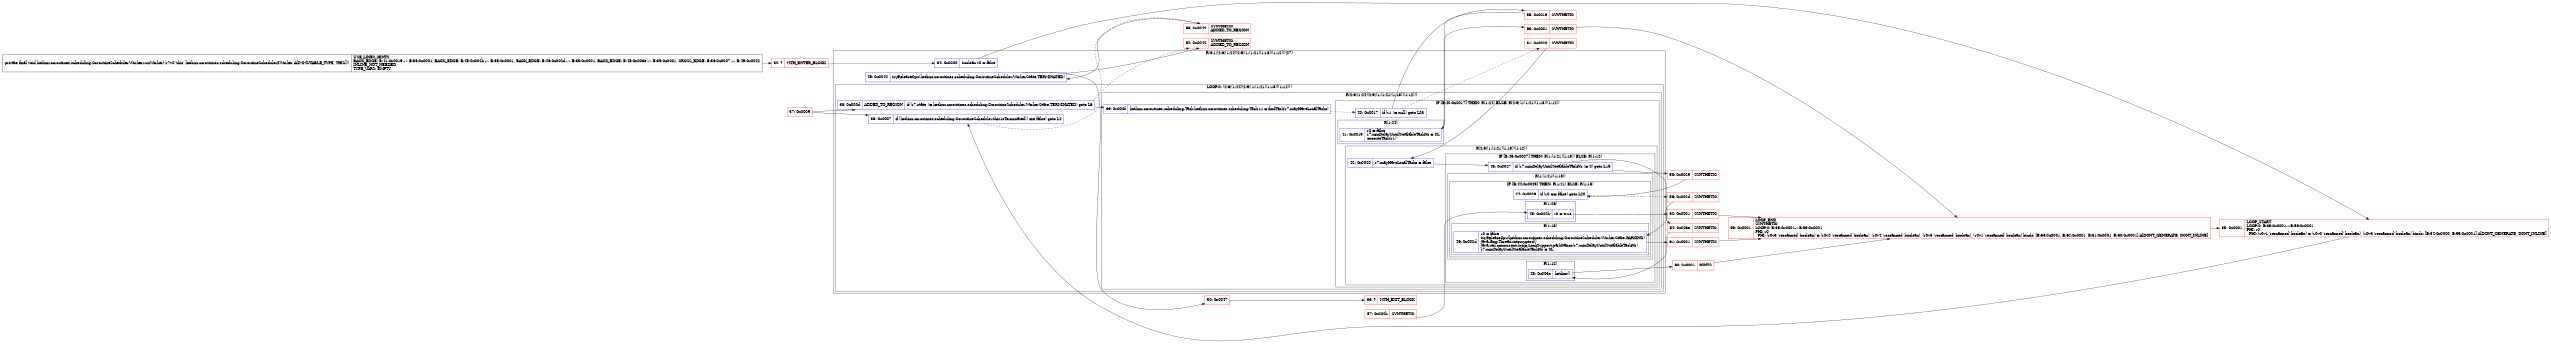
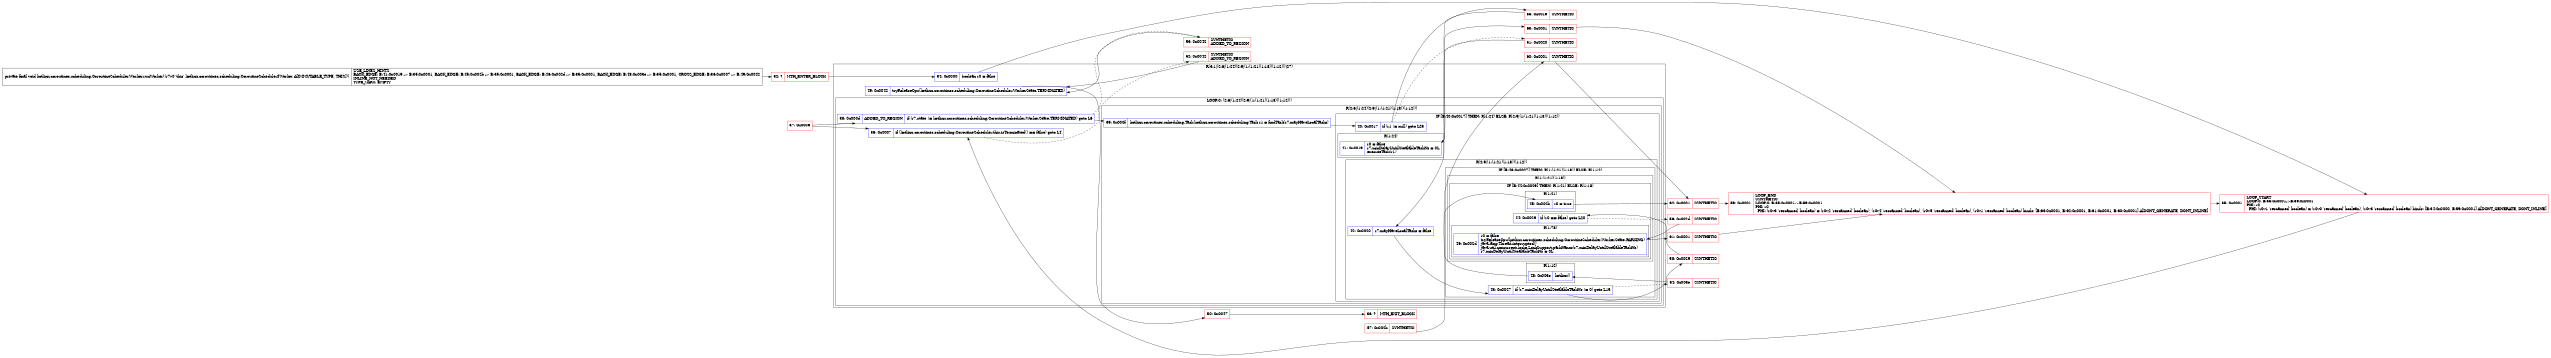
edge "49: 0x0042" -> "52: 0x0042": reversed
edge "39: 0x000f" -> "40: 0x0017": style dashed -> solid
edge "43: 0x0027" -> "54: 0x003e": style solid -> dashed
cluster "R(1:26)": label "R(1:26)" -> "R(1:21)"
cluster "R(1:18)": label "R(1:18)" -> "R(1:78)"
edge "60: 0x0001" -> "59: 0x0001": now "60: 0x0001" -> "62: 0x0001"
node "60: 0x0001": text "HINTS" -> "SYNTHETIC"
